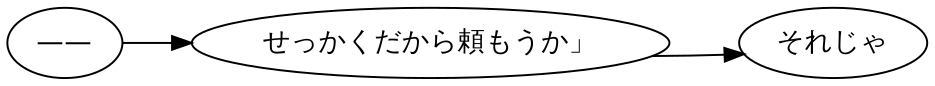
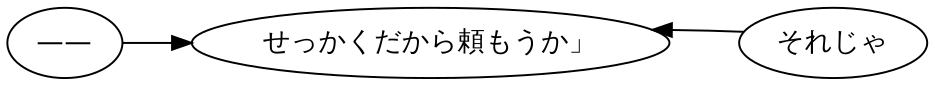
edge "せっかくだから頼もうか」" -> "それじゃ": reversed
